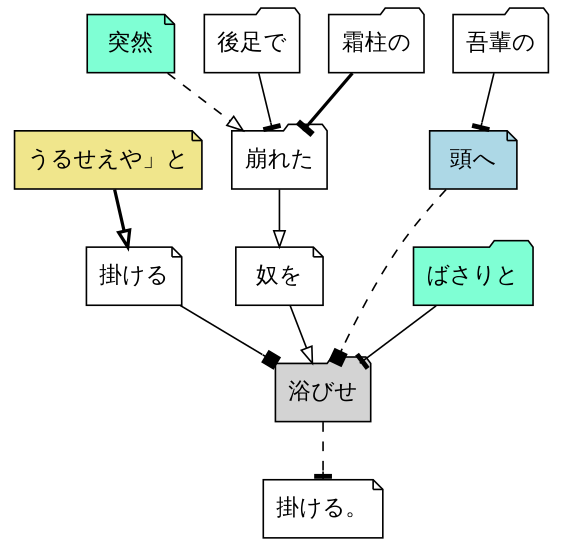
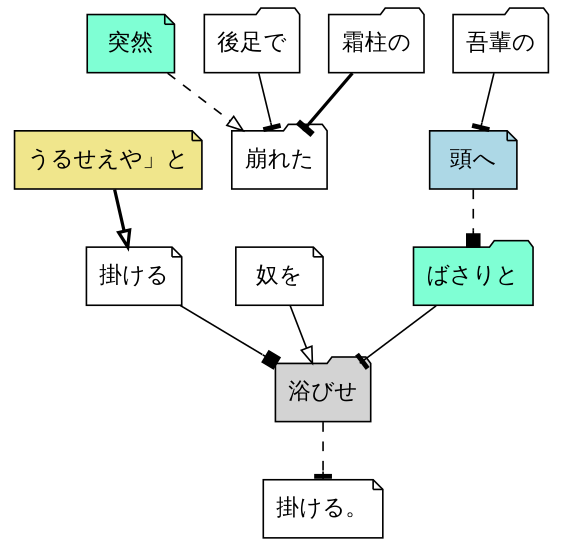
edge "崩れた" -> "奴を": removed
edge "頭へ" -> "浴びせ": now "頭へ" -> "ばさりと"
